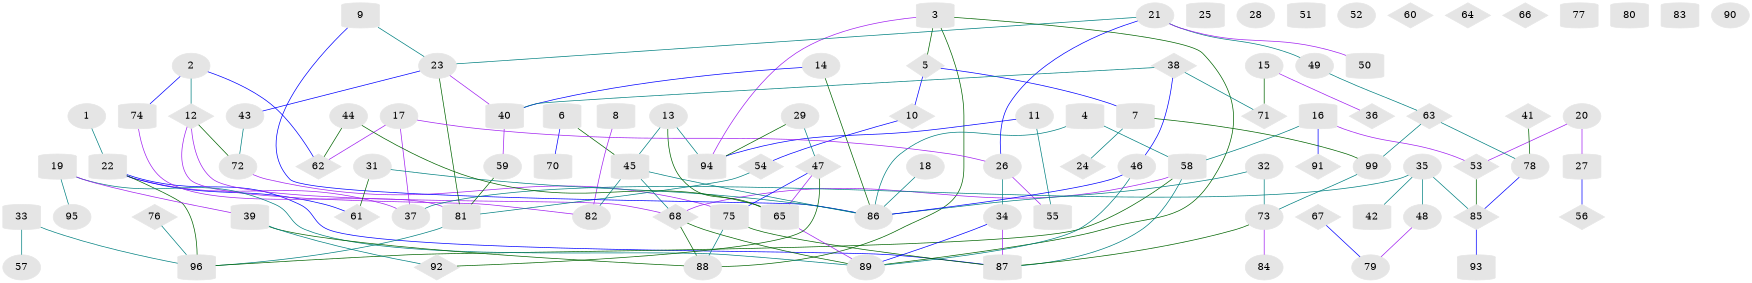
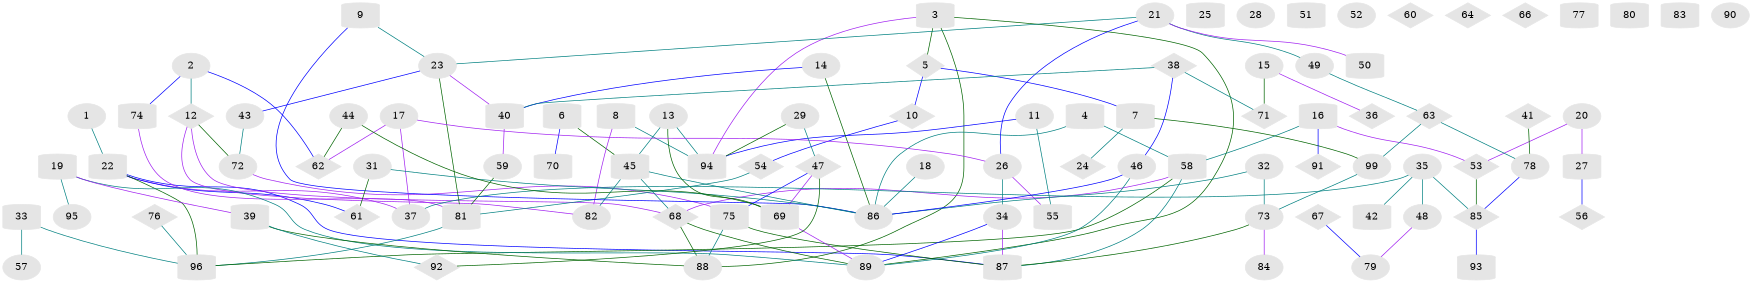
edge "8" -- "94": added
node "65": label "65" -> "69"
